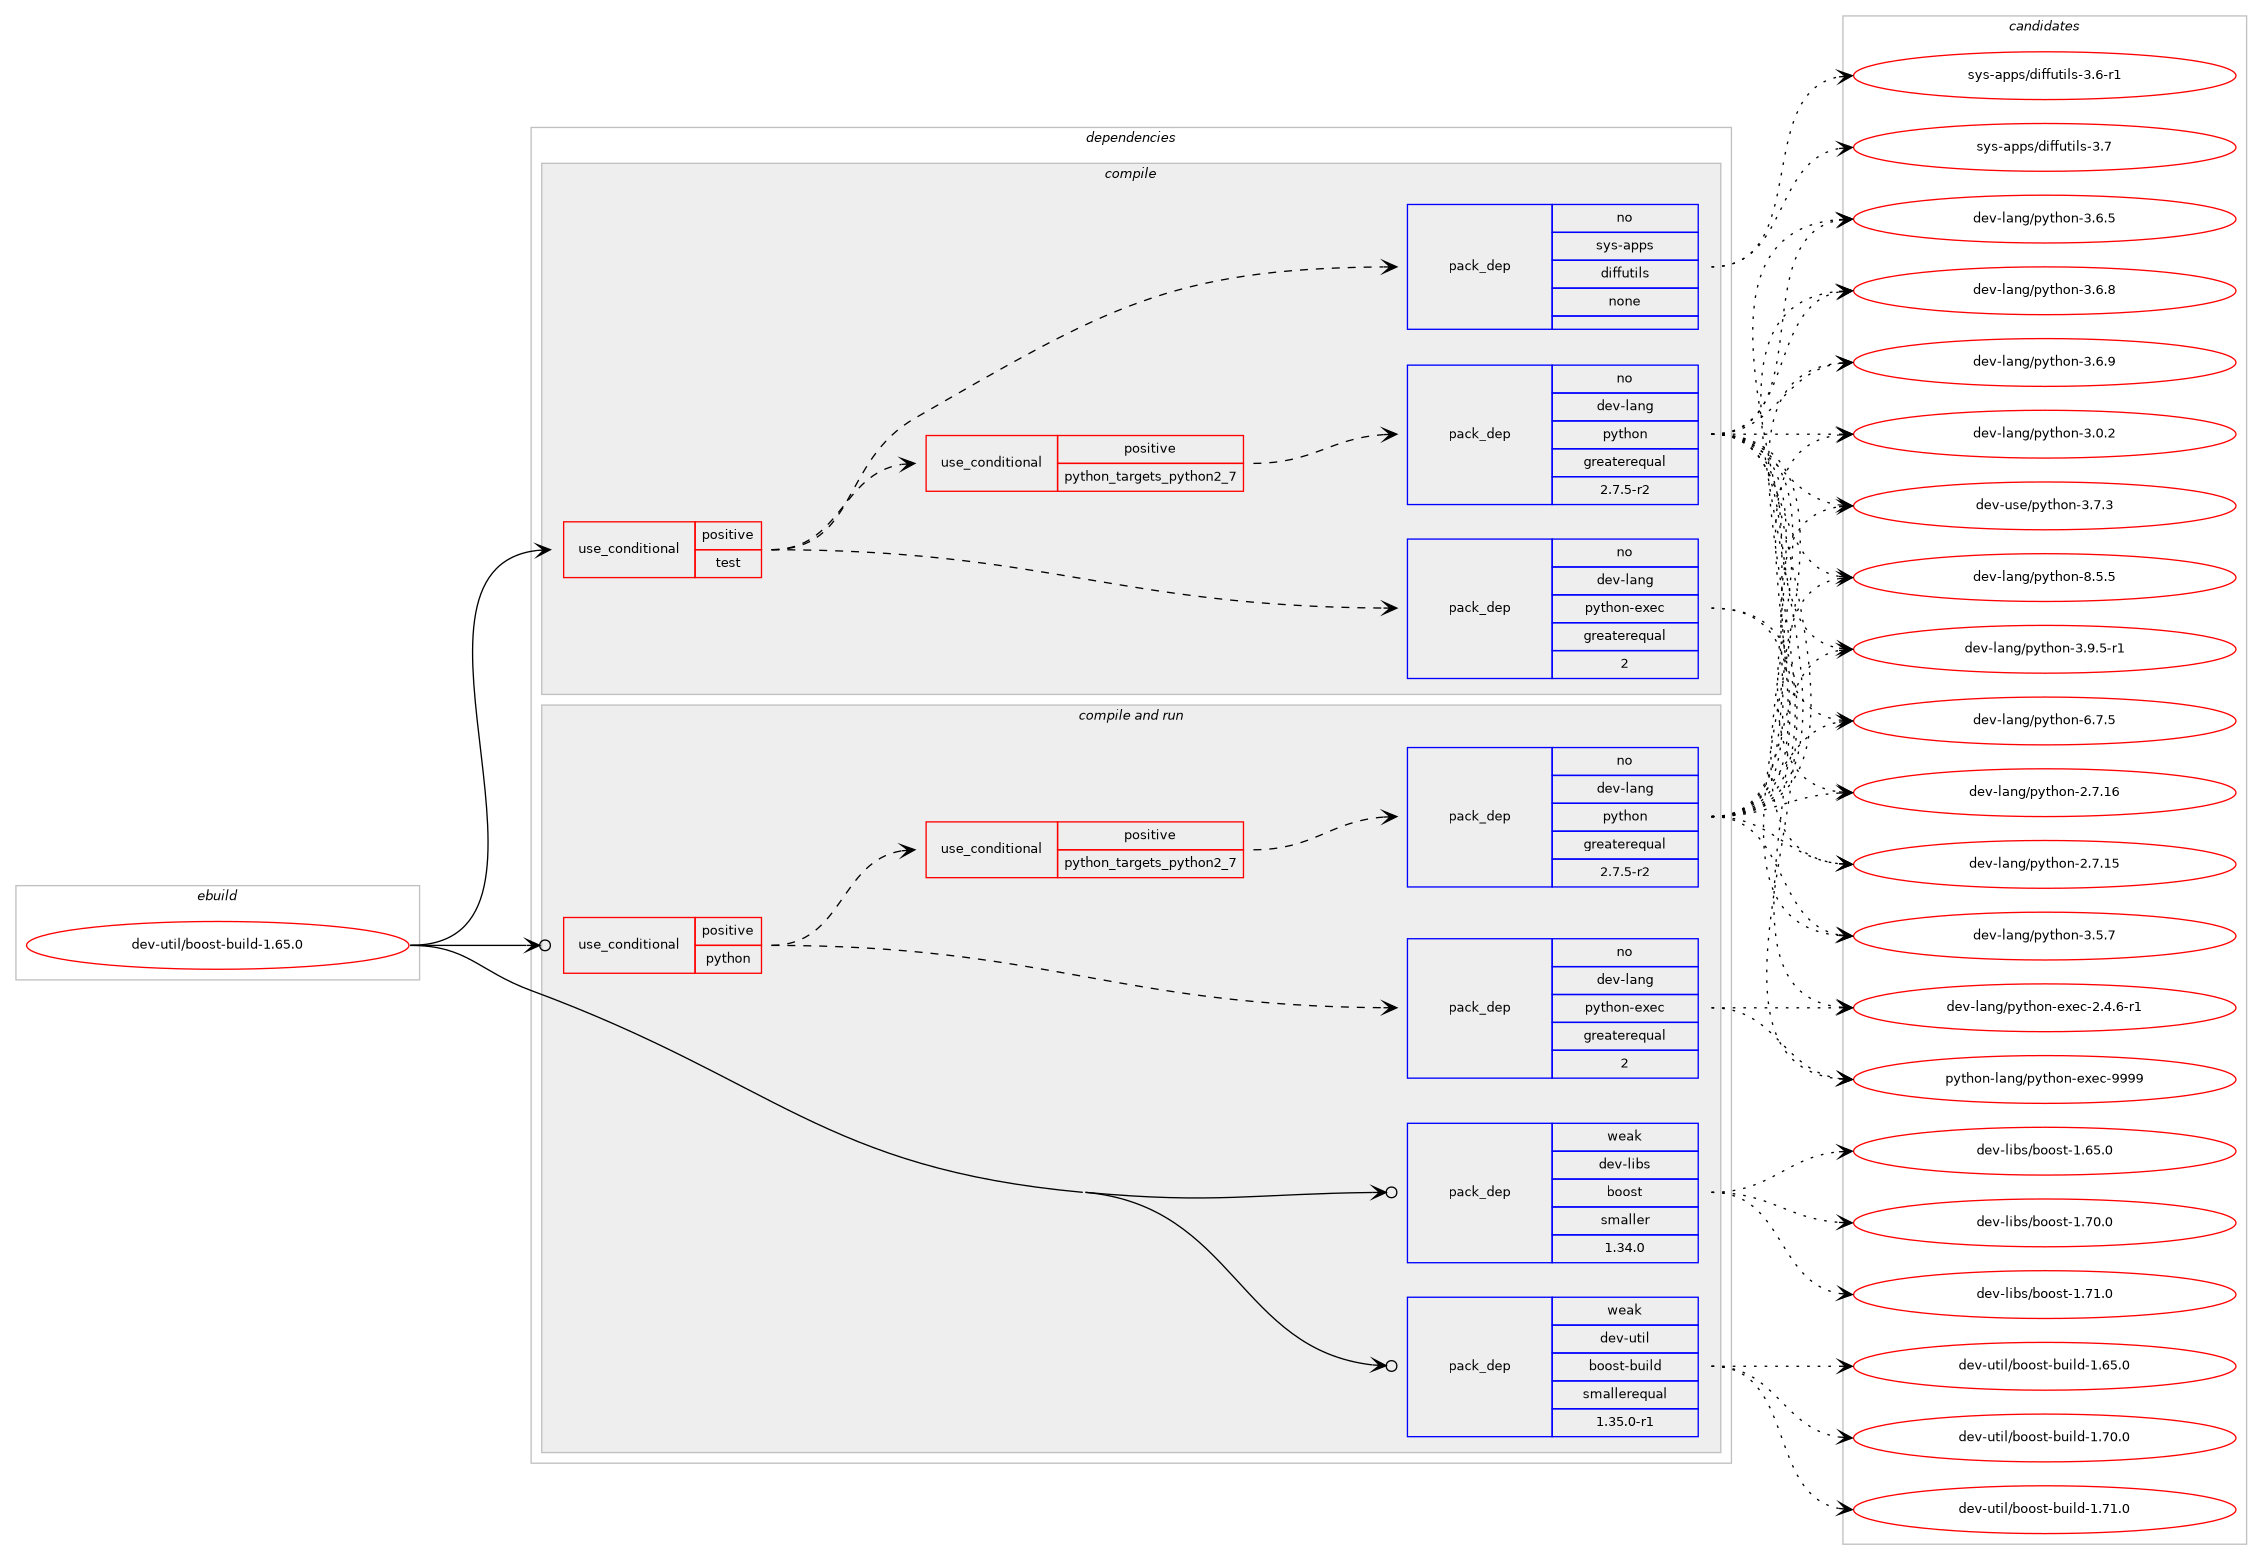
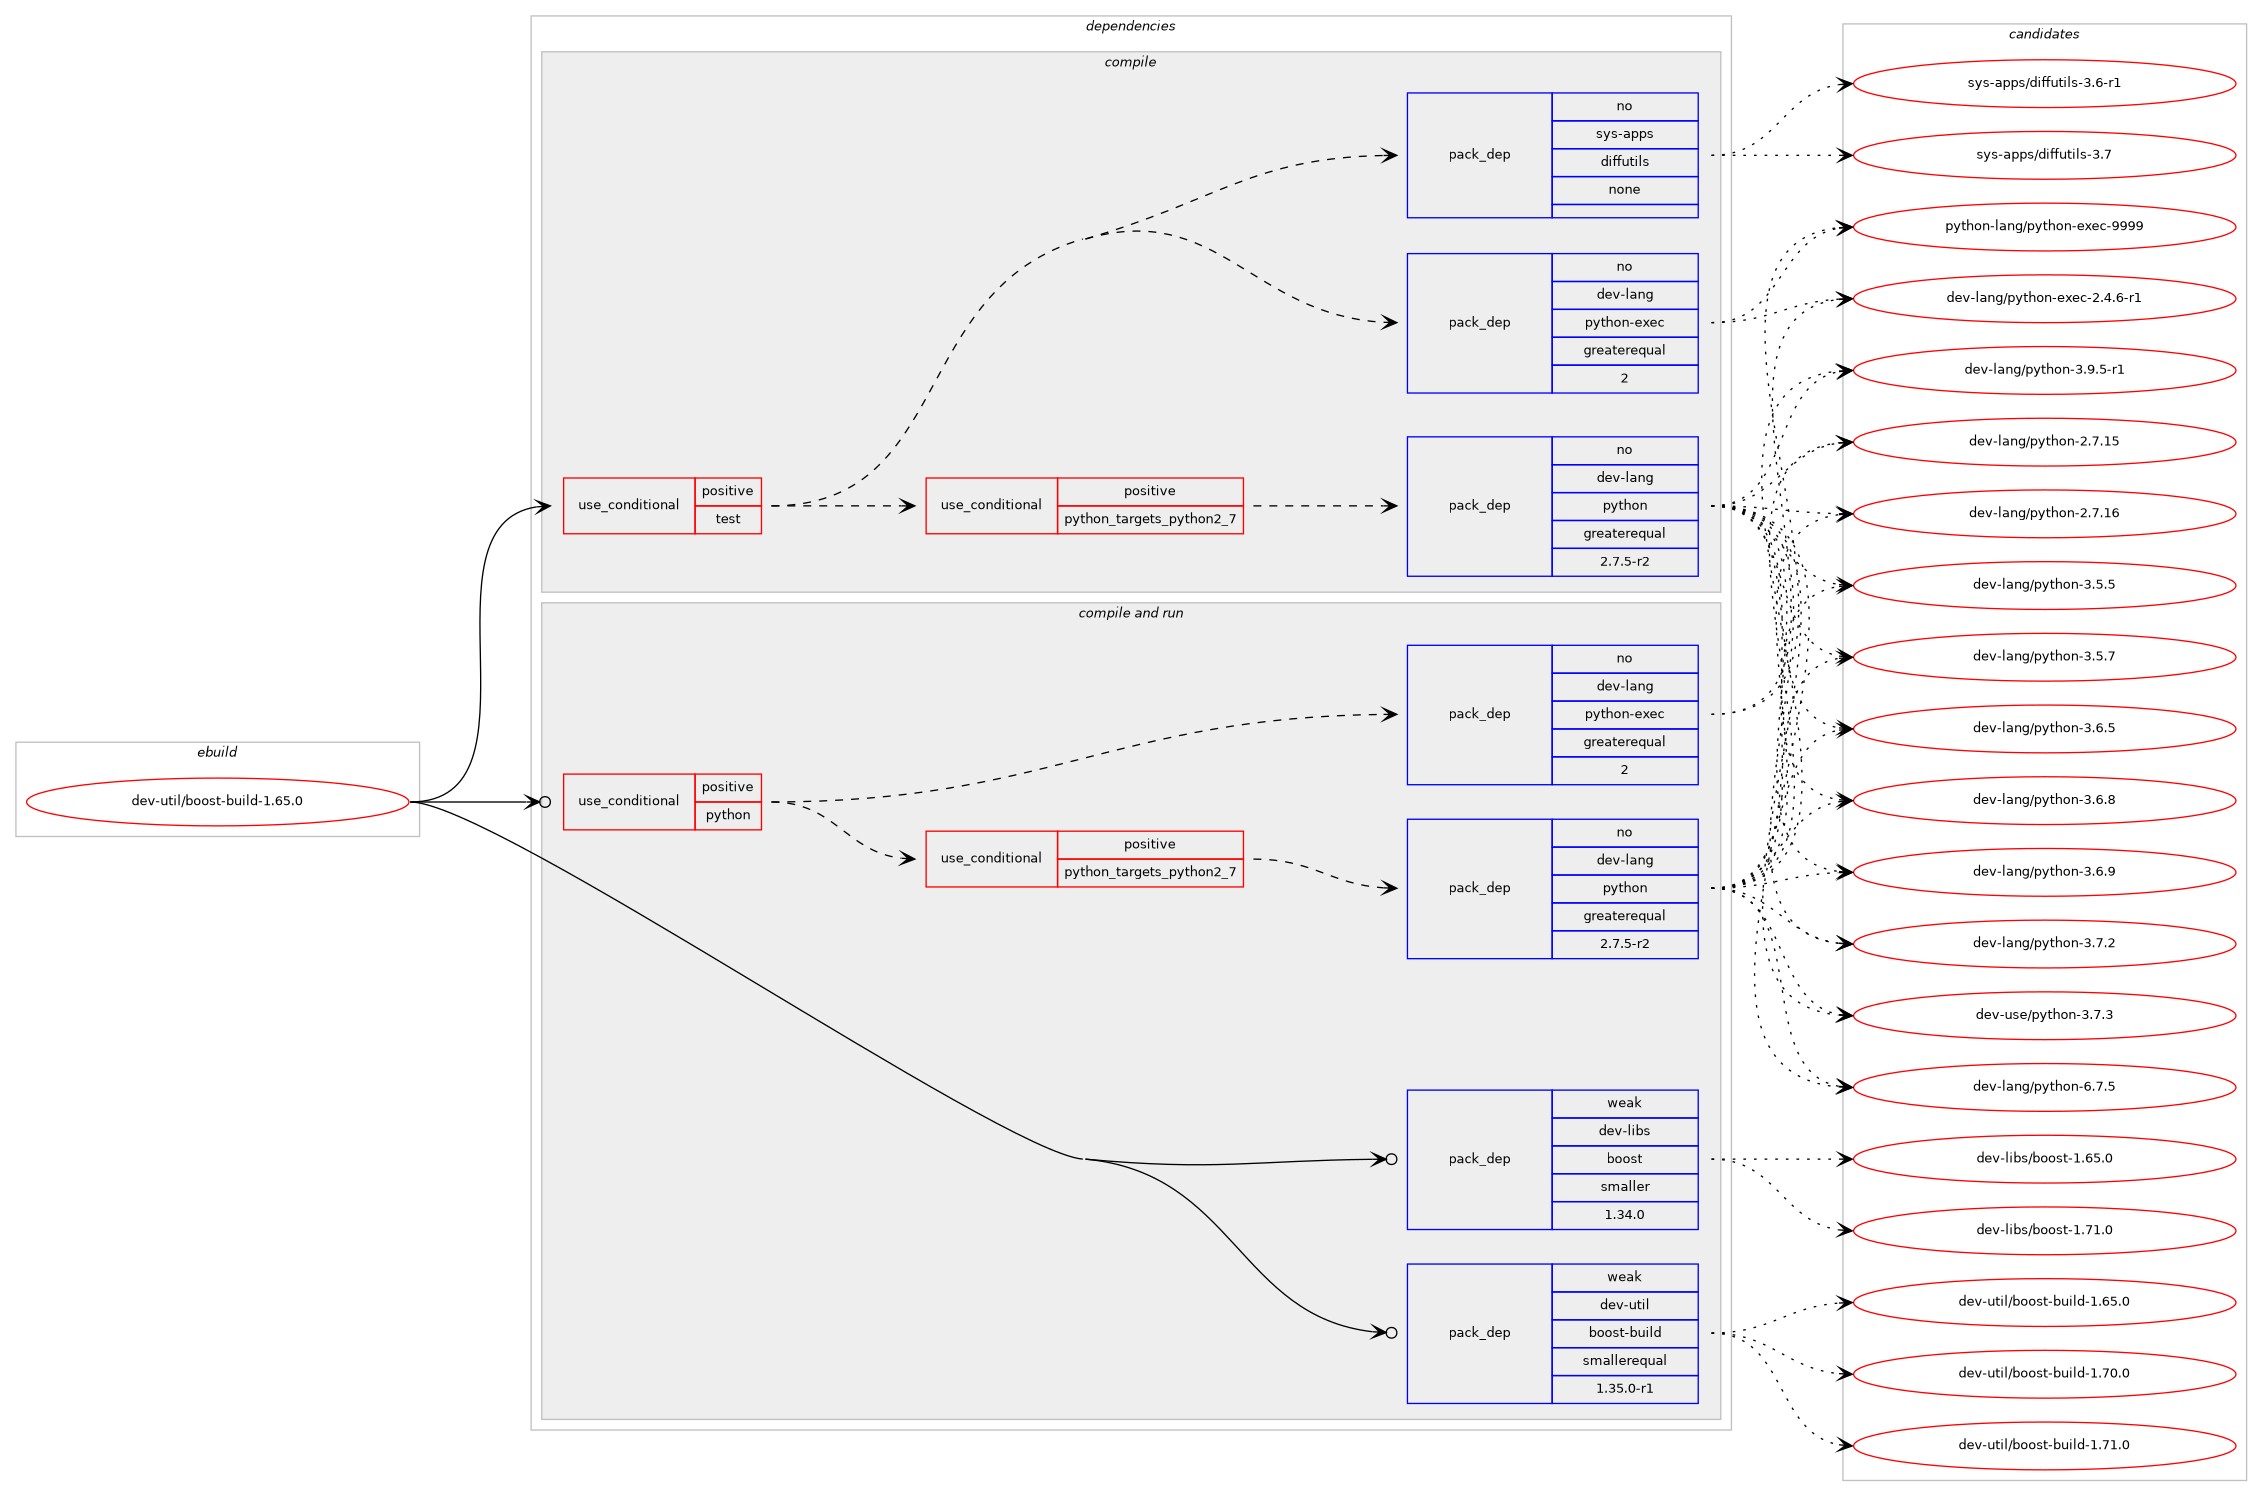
node "dev-lang/python-3.0.2": label "dev-lang/python-3.0.2" -> "dev-lang/python-3.7.2"
node "dev-lang/python-8.5.5": label "dev-lang/python-8.5.5" -> "dev-lang/python-3.5.5"
node "dev-libs/boost-1.70.0": removed
